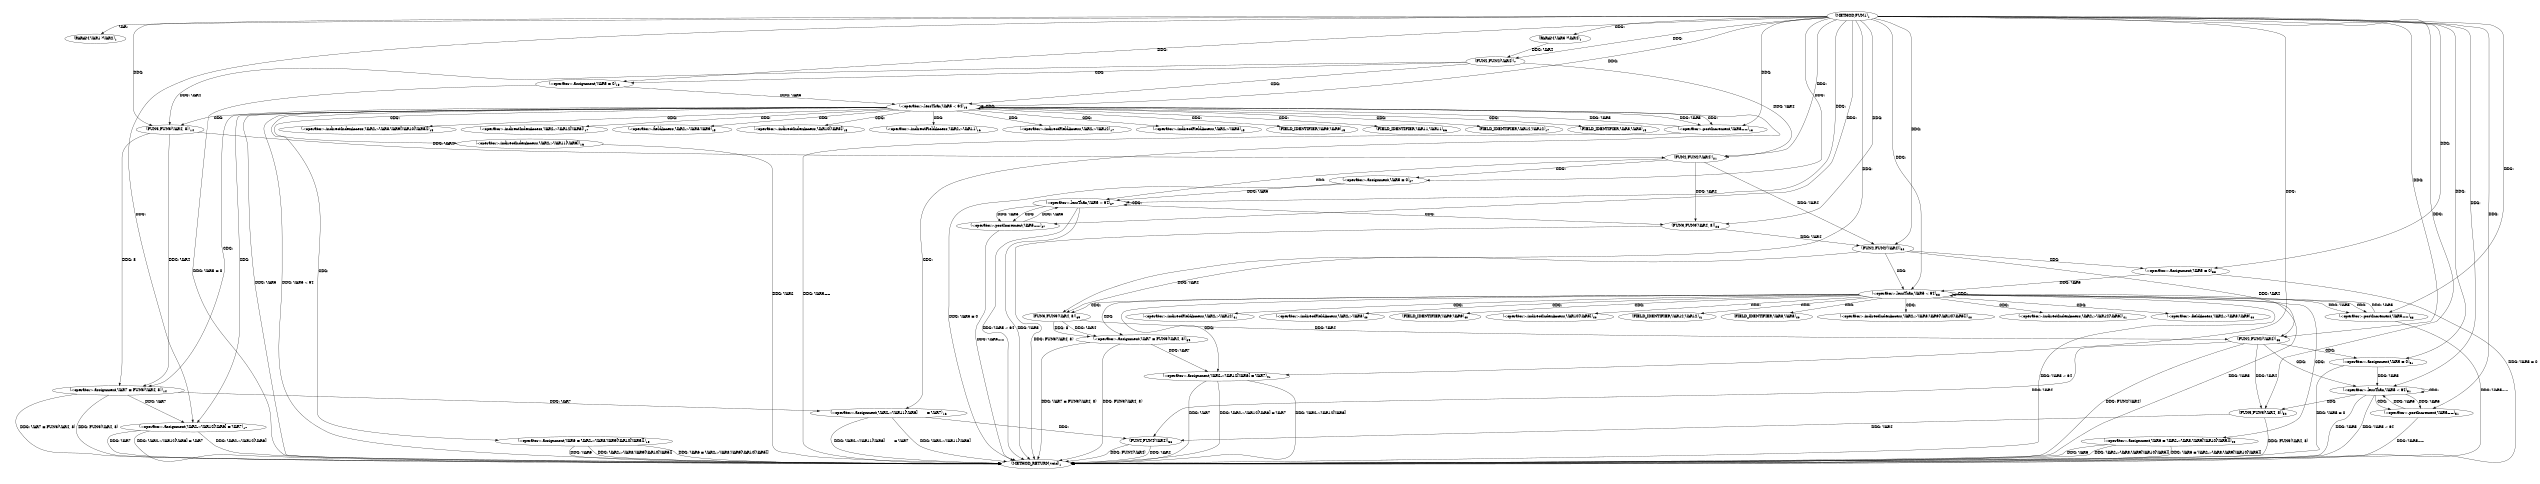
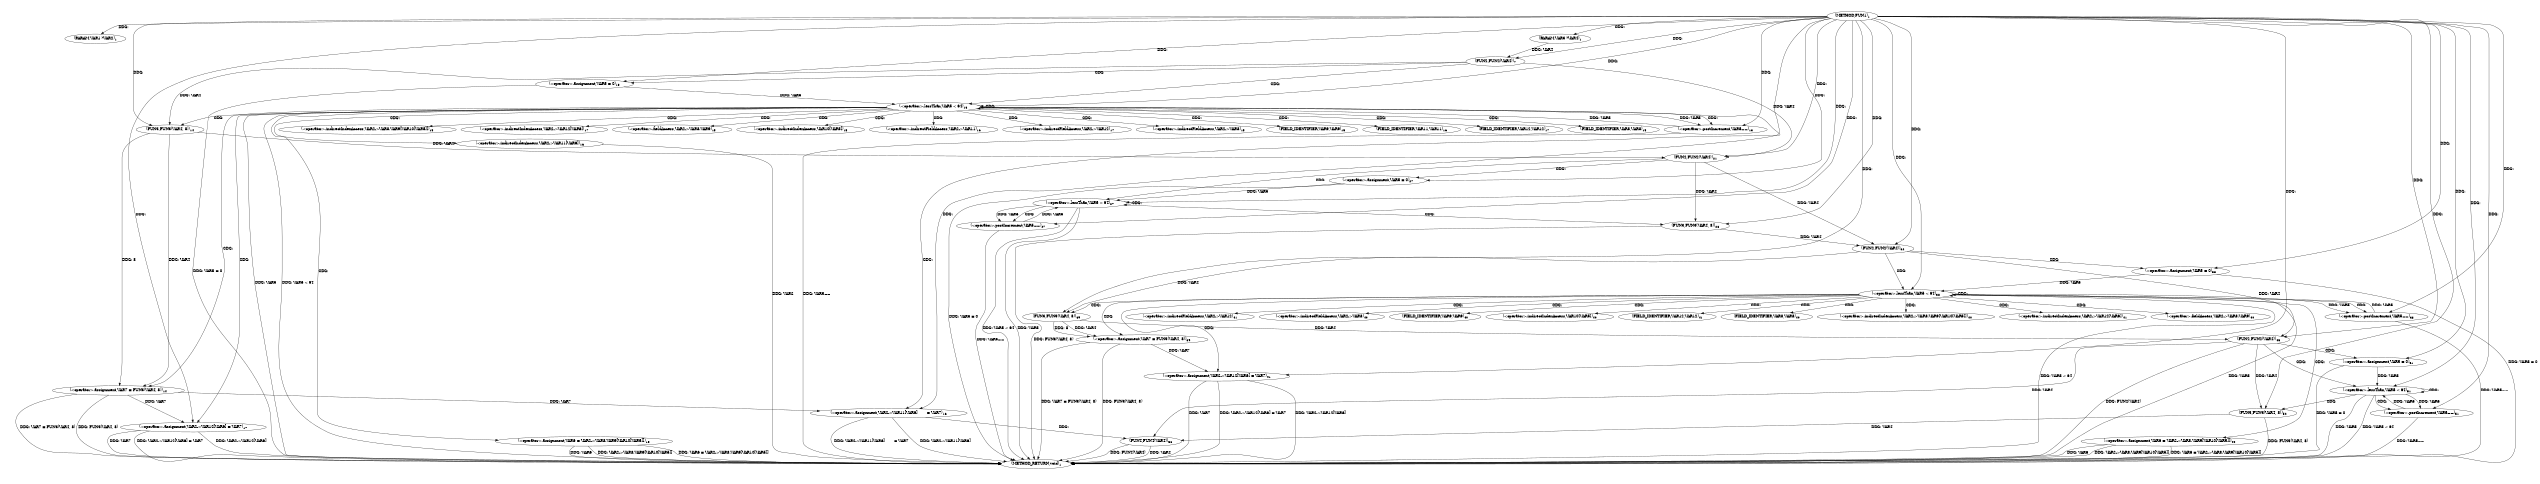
edge "(METHOD,FUN1)" -> "(PARAM,VAR1 *VAR2)": label "VAR: " -> "DDG: "
node "(FIELD_IDENTIFIER,VAR11,VAR11)": text "36" -> "16"
edge "(METHOD,FUN1)" -> "(<operator>.assignment,VAR2->VAR11[VAR6]        = VAR7)": added, label "DDG:"
